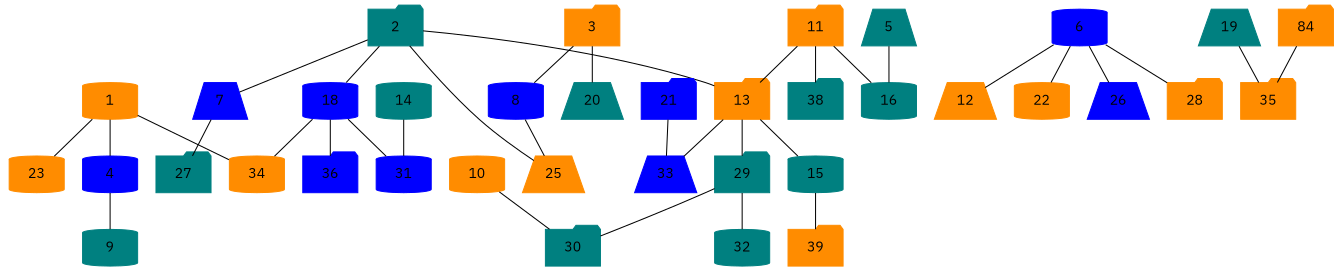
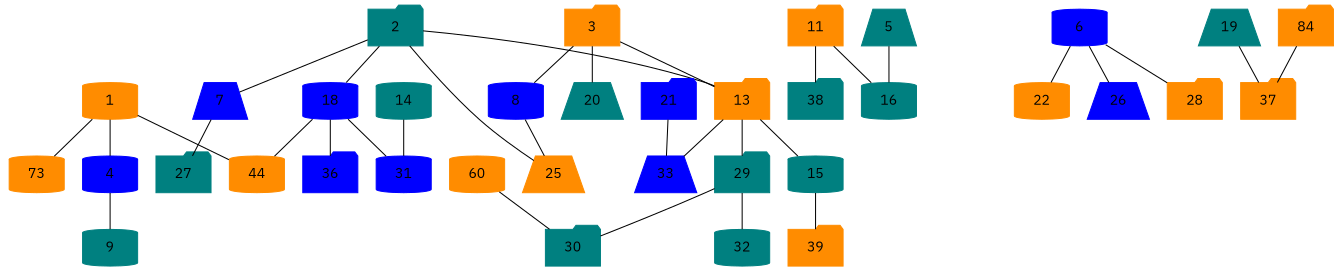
edge "11" -- "13": now "3" -- "13"
node "12": removed
node "35": label "35" -> "37"
node "23": label "23" -> "73"
node "34": label "34" -> "44"
node "10": label "10" -> "60"
